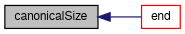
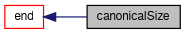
edge "end" -> "canonicalSize": reversed
